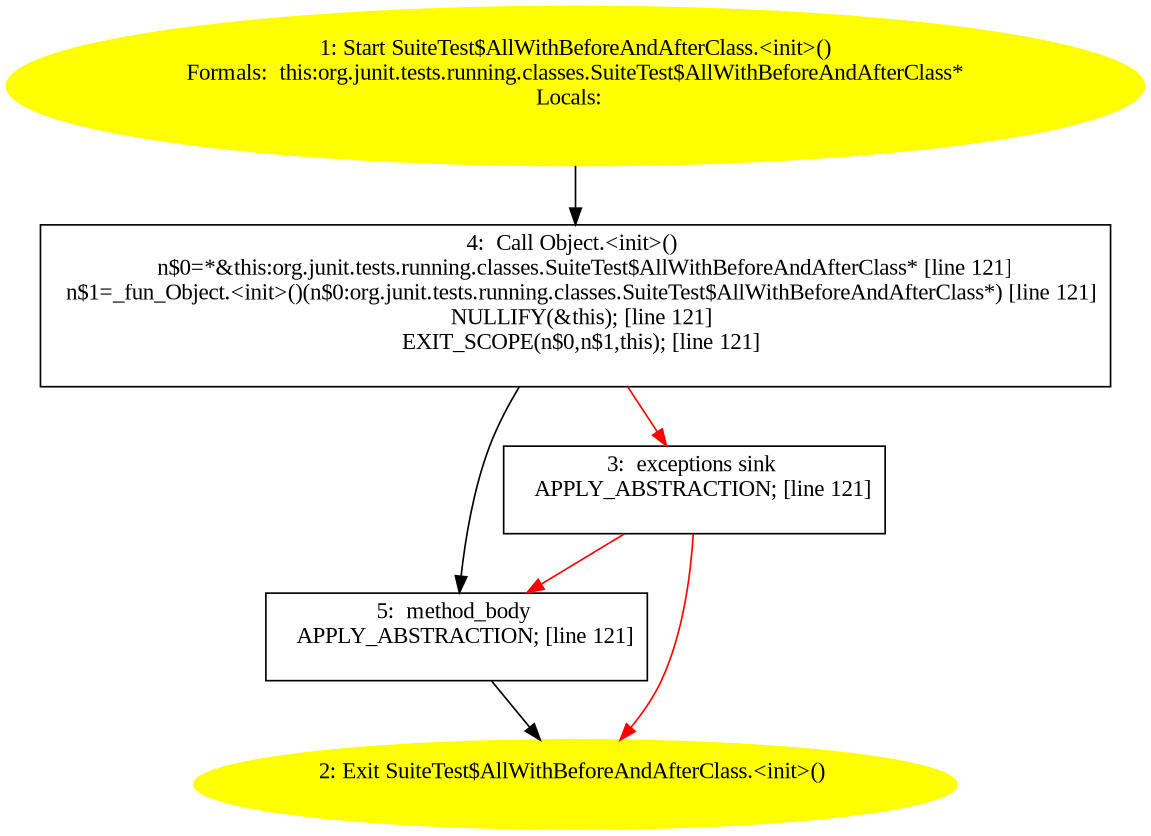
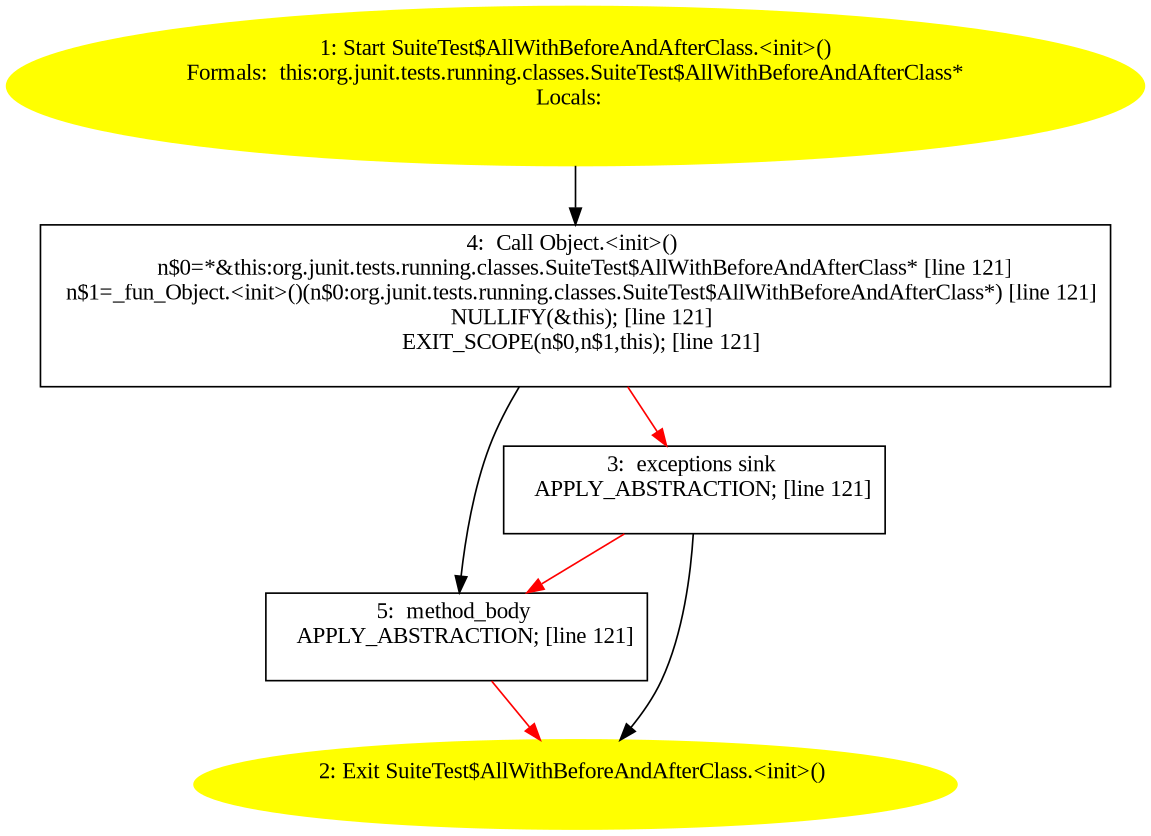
edge "3:  exceptions sink APPLY_ABSTRACTION; [line 121]" -> "2: Exit SuiteTest$AllWithBeforeAndAfterClass.<init>()": color red -> black
edge "5:  method_body APPLY_ABSTRACTION; [line 121]" -> "2: Exit SuiteTest$AllWithBeforeAndAfterClass.<init>()": color black -> red
